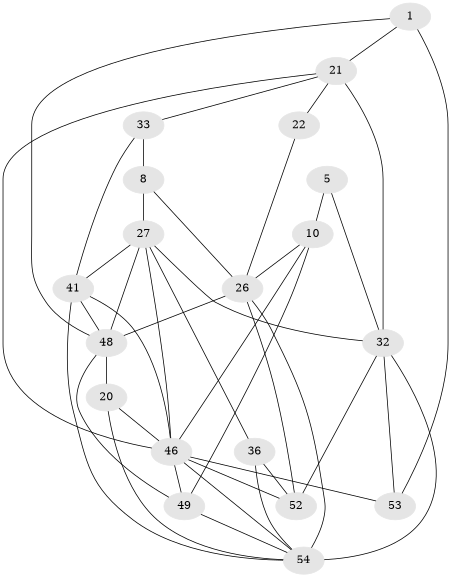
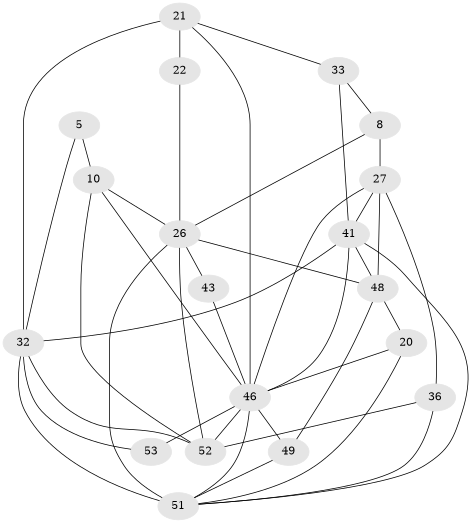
node "1": removed
node "43": added
edge "27" -- "32": now "41" -- "32"
edge "10" -- "49": now "10" -- "52"
node "54": label "54" -> "51"
